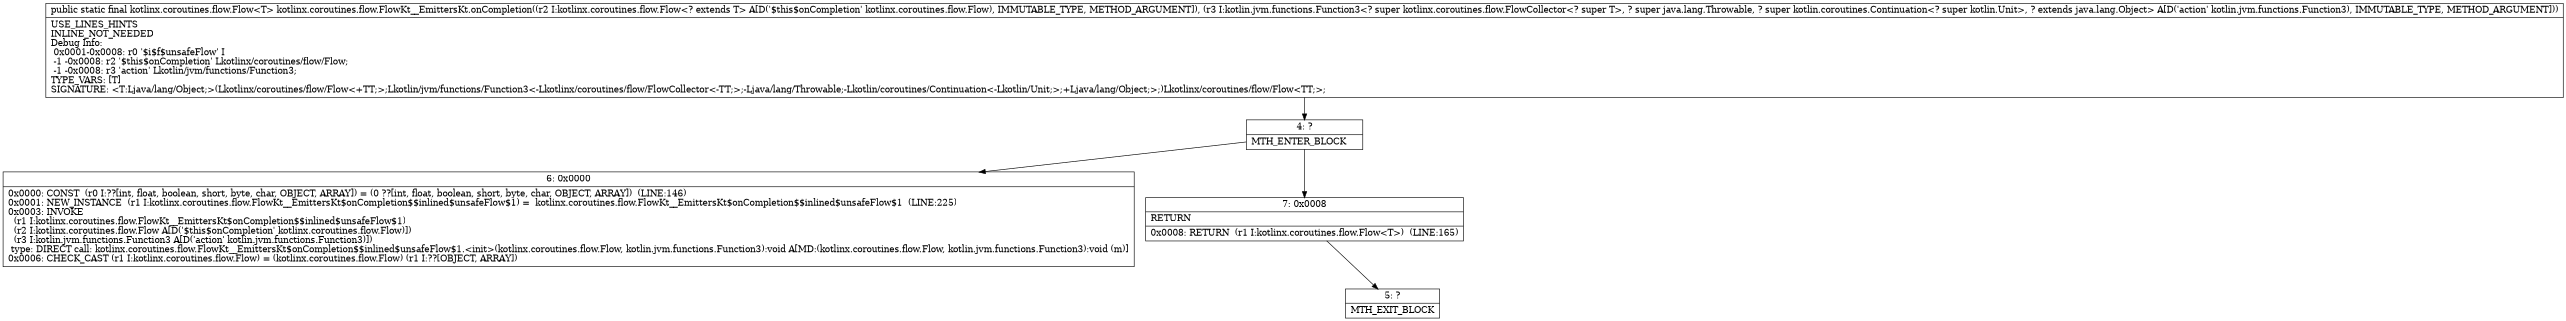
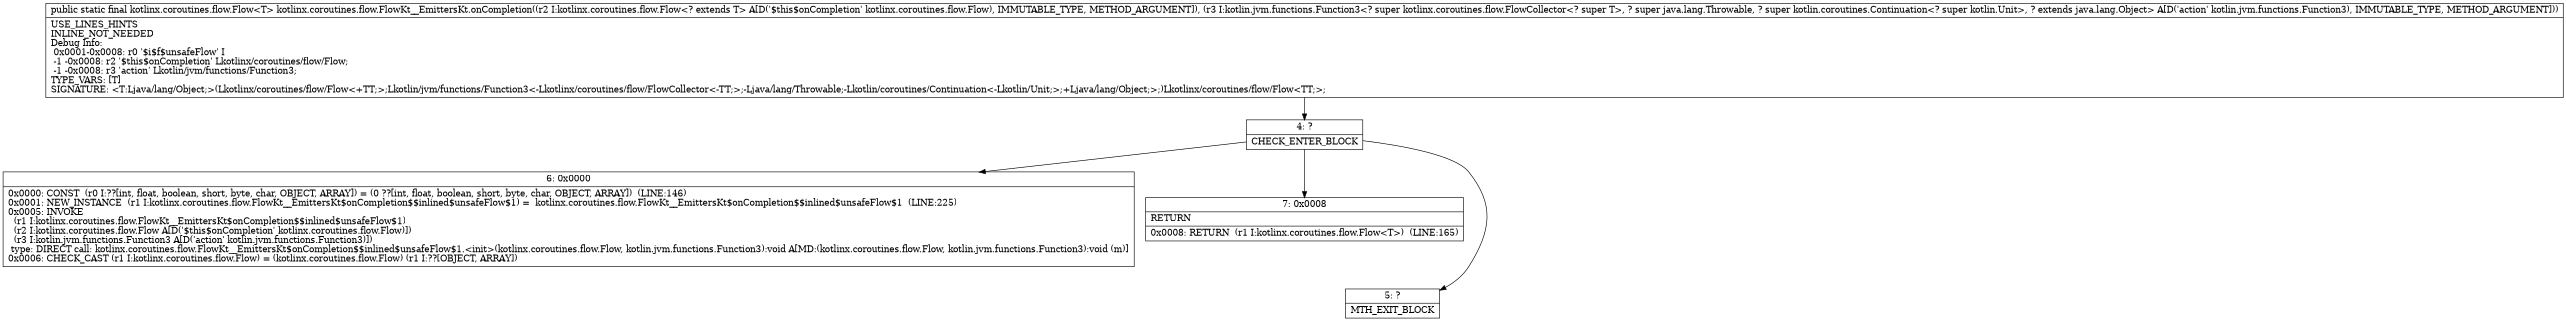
node "4: ?": text "MTH_ENTER_BLOCK" -> "CHECK_ENTER_BLOCK"
node "6: 0x0000": text "0x0003: INVOKE" -> "0x0005: INVOKE"
edge "7: 0x0008" -> "5: ?": now "4: ?" -> "5: ?"
